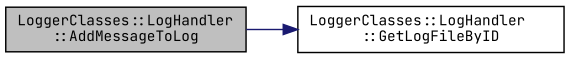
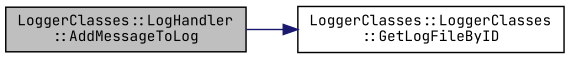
node "LoggerClasses::LogHandler ::GetLogFileByID": label "LoggerClasses::LogHandler ::GetLogFileByID" -> "LoggerClasses::LoggerClasses ::GetLogFileByID"
